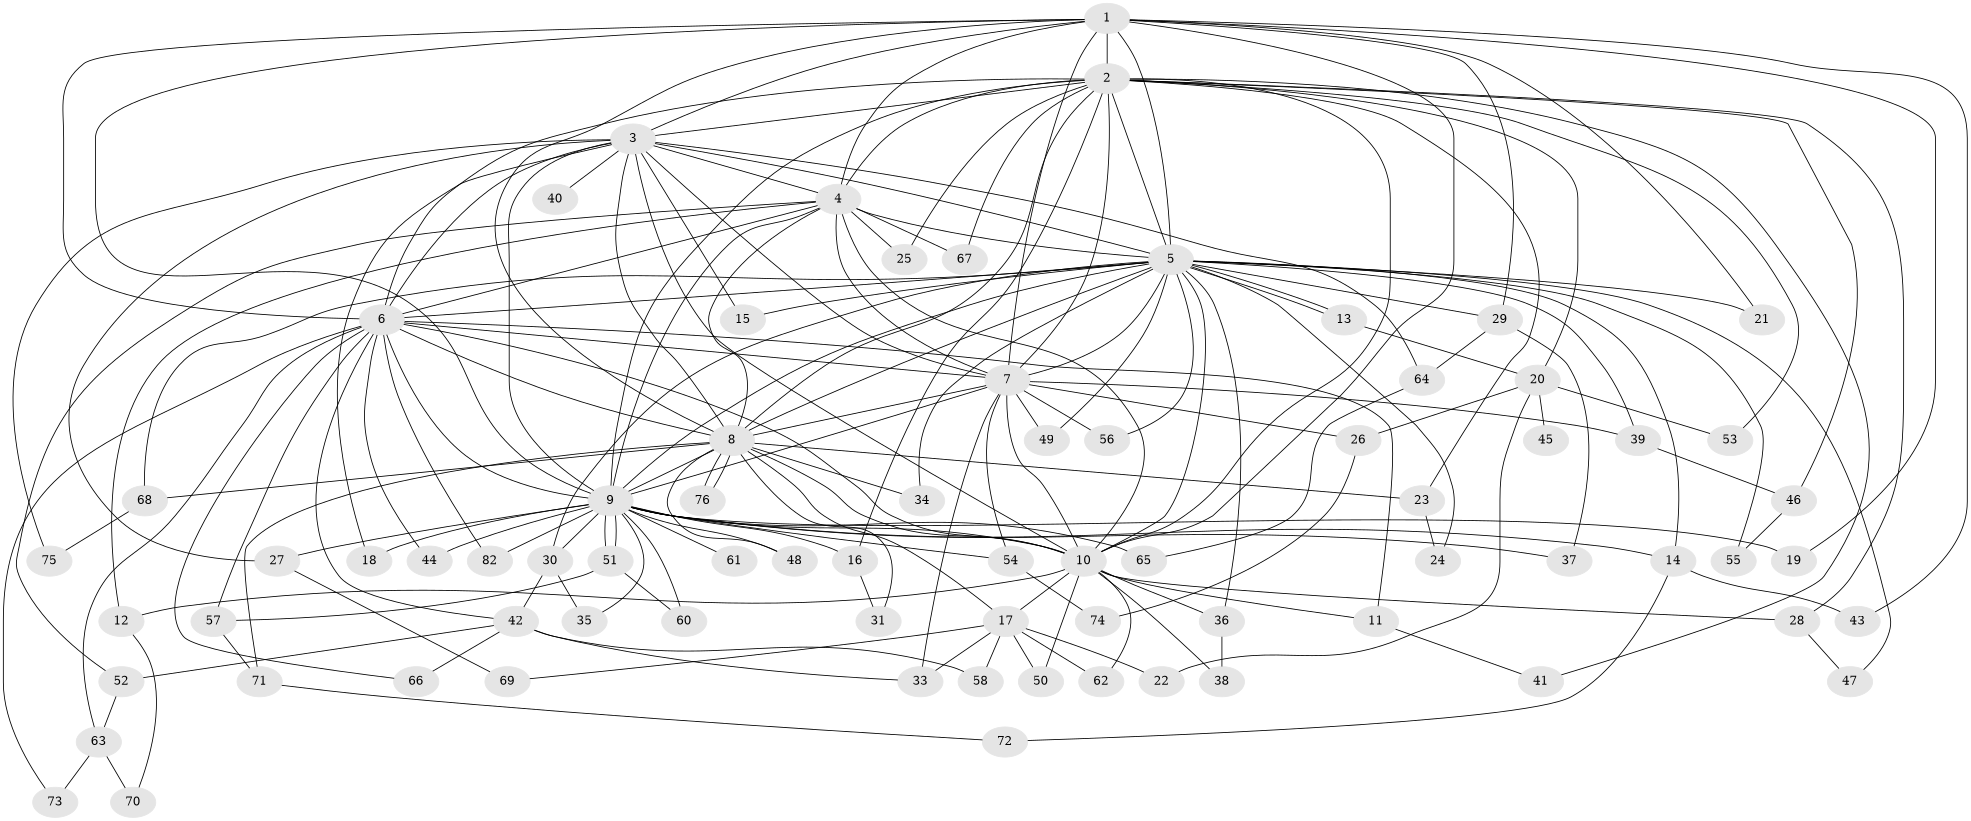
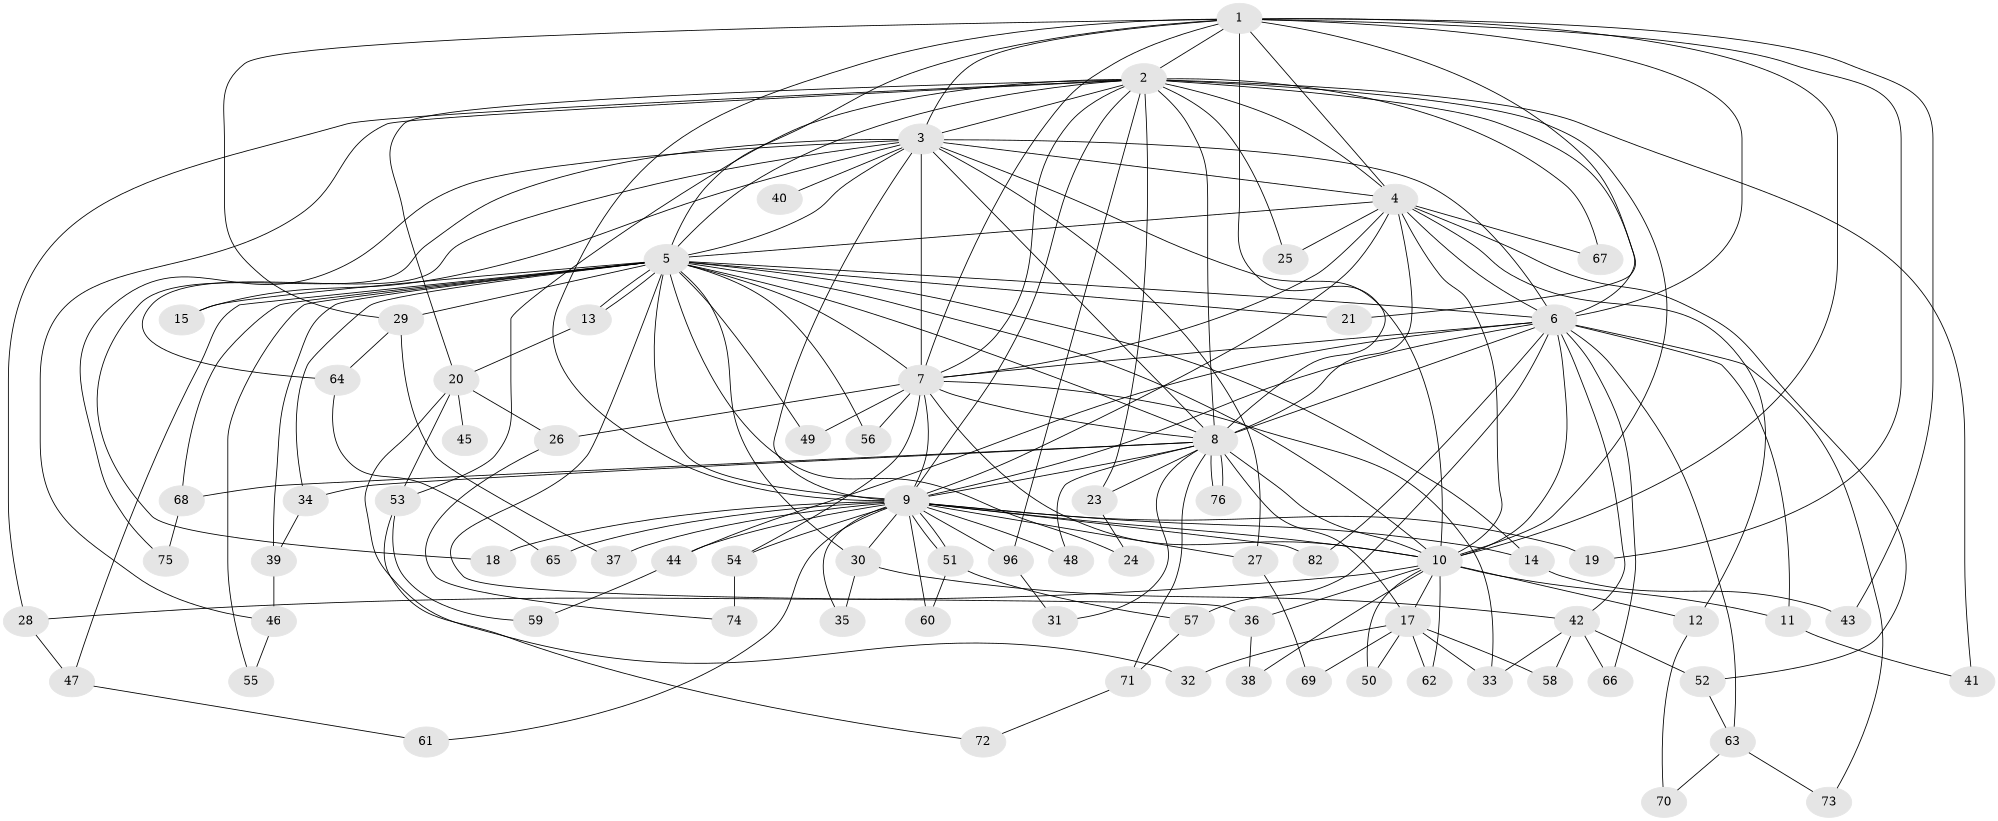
edge "7" -- "39": now "34" -- "39"
node "16": label "16" -> "96"
node "59": added
node "22": label "22" -> "32"
edge "47" -- "61": added
edge "14" -- "72": now "53" -- "72"
